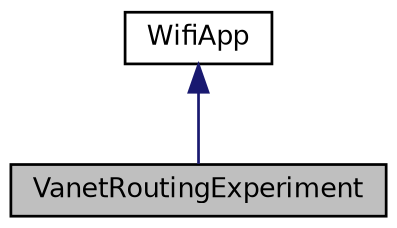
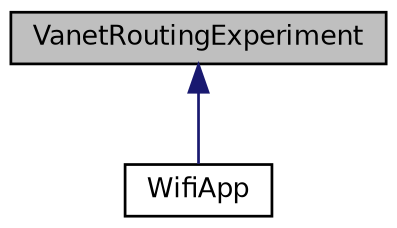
edge "VanetRoutingExperiment" -> "WifiApp": reversed
